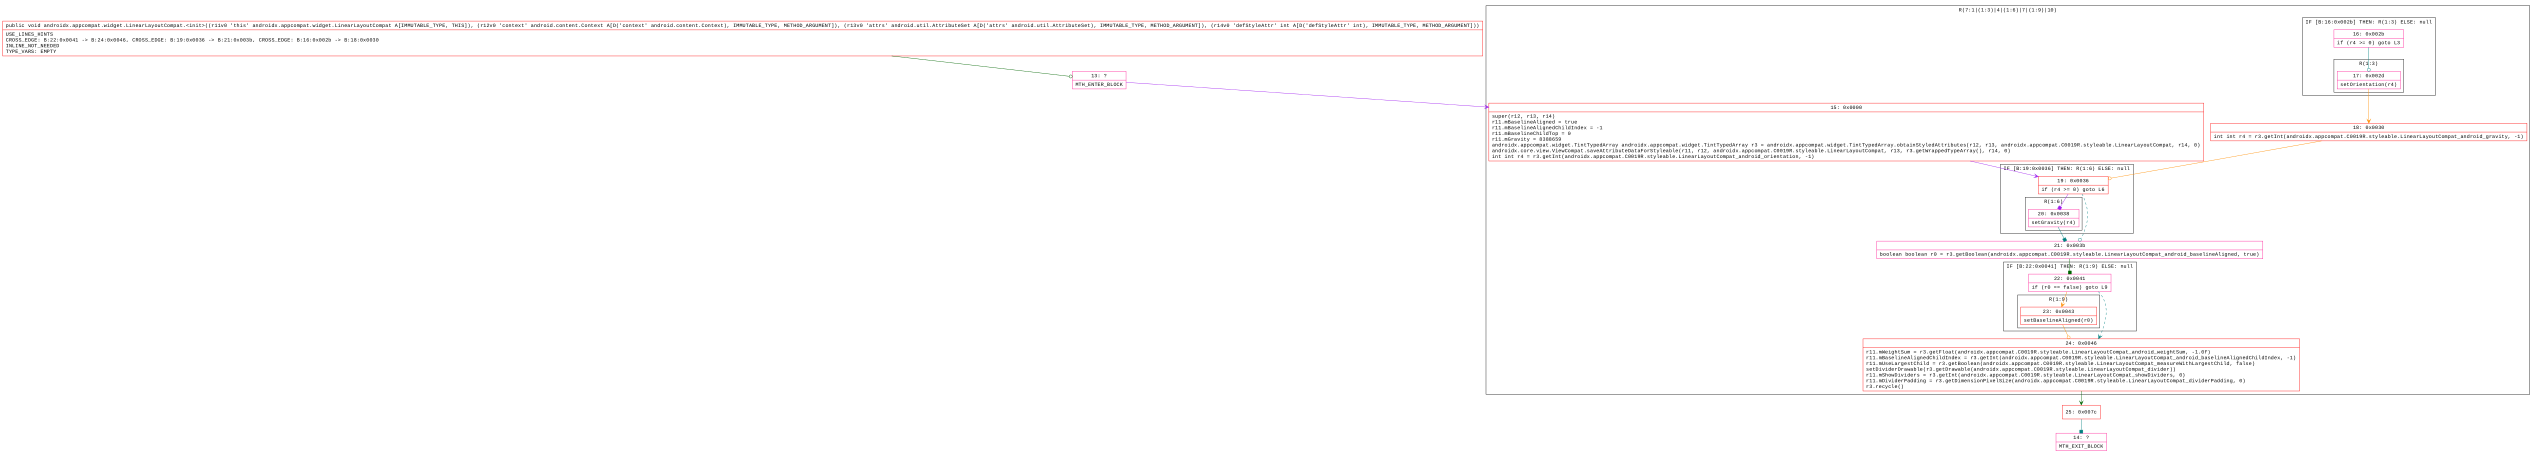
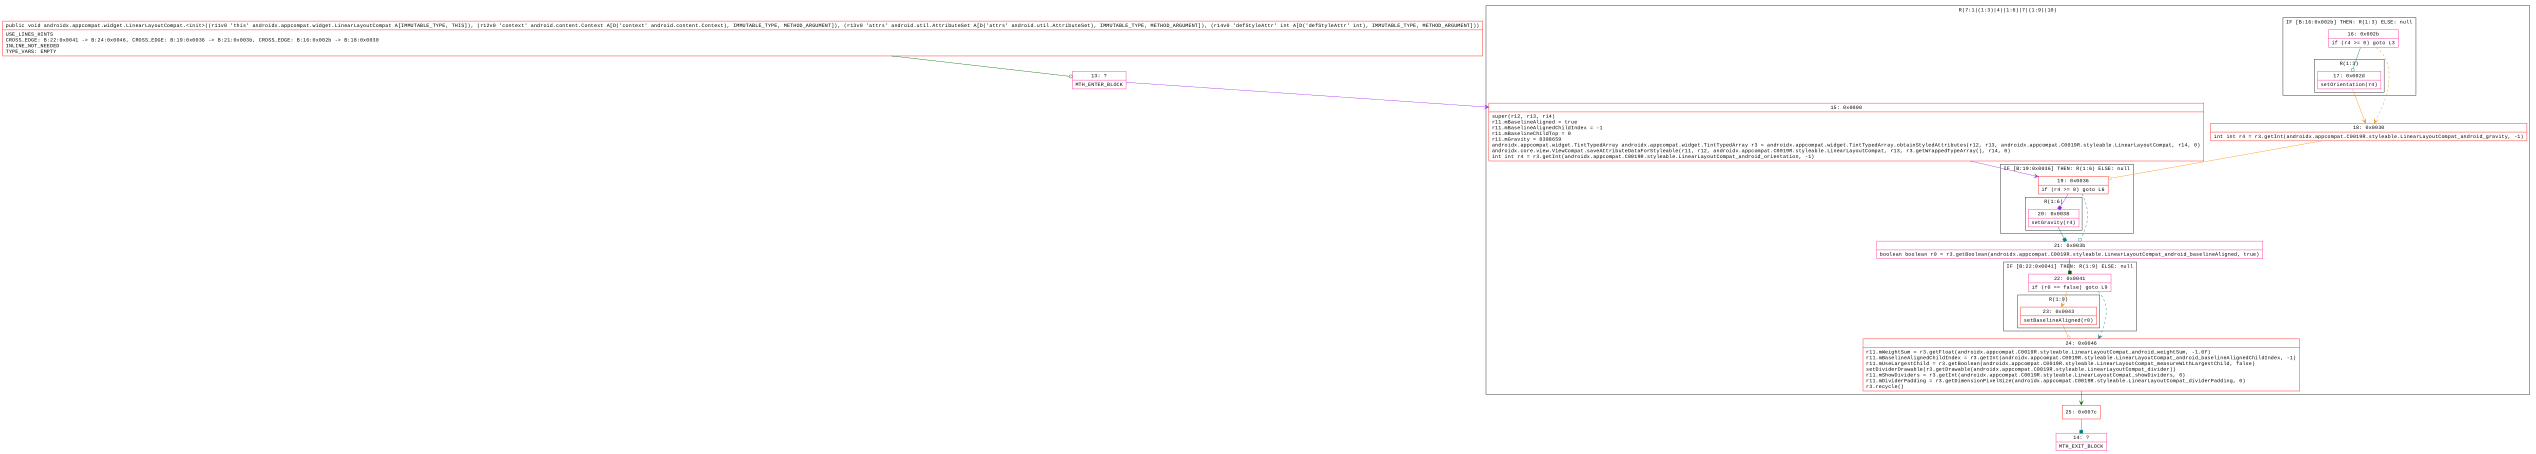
edge "16: 0x002b" -> "18: 0x0030": added
